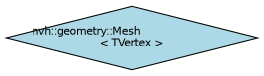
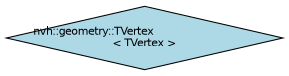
node "nvh::geometry::Mesh < TVertex >": label "nvh::geometry::Mesh < TVertex >" -> "nvh::geometry::TVertex < TVertex >"
